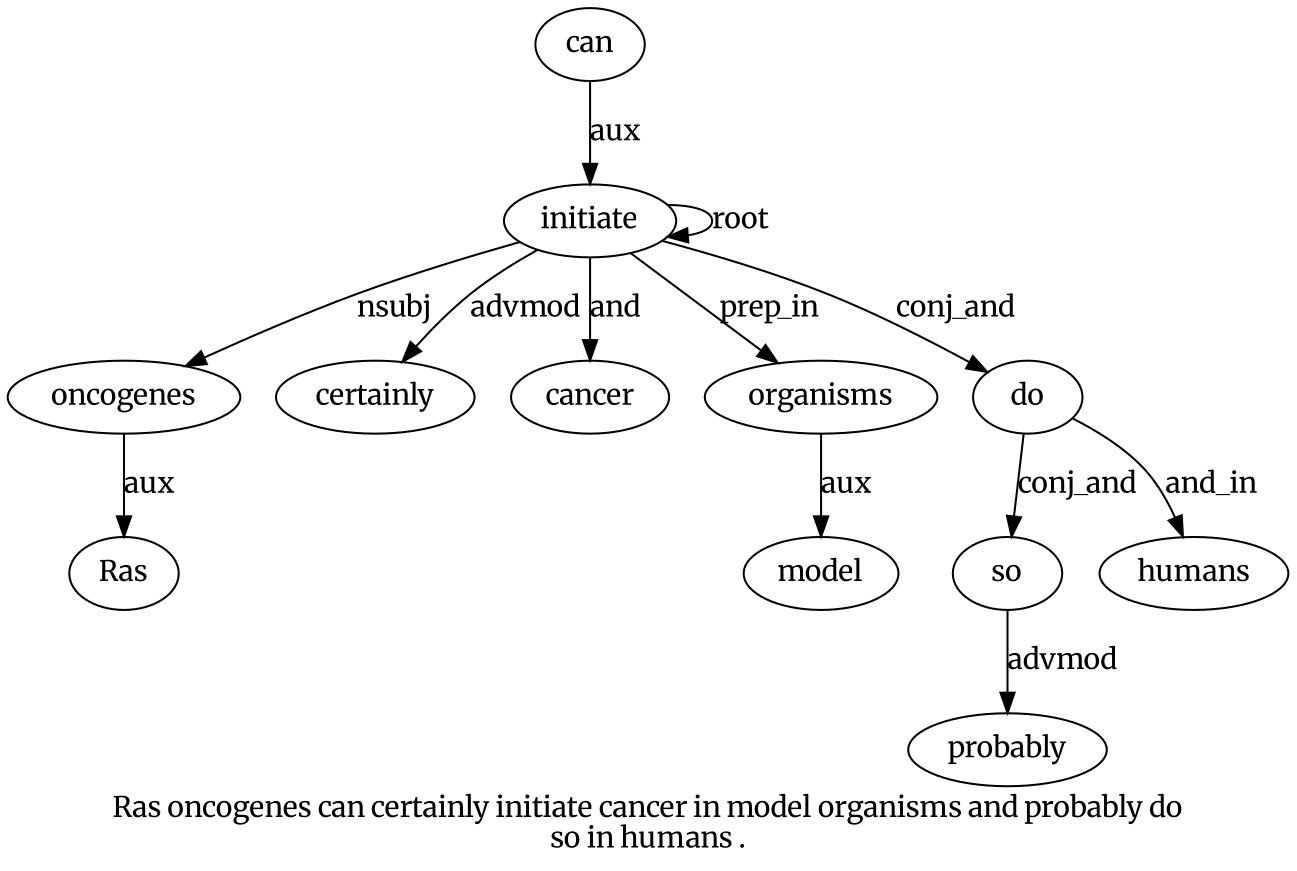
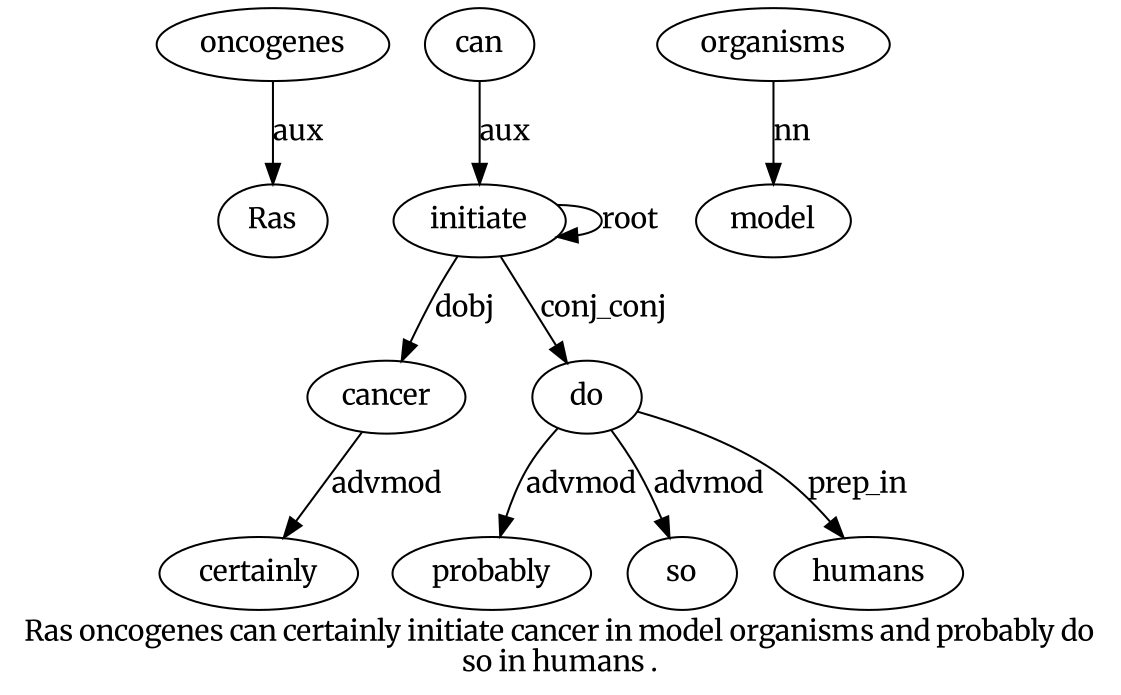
edge "initiate" -> "certainly": now "cancer" -> "certainly"
edge "initiate" -> "oncogenes": removed, label "nsubj"
edge "initiate" -> "organisms": removed, label "prep_in"
edge "initiate" -> "cancer": label "and" -> "dobj"
edge "initiate" -> "do": label "conj_and" -> "conj_conj"
edge "organisms" -> "model": label "aux" -> "nn"
edge "do" -> "so": label "conj_and" -> "advmod"
edge "do" -> "humans": label "and_in" -> "prep_in"
edge "so" -> "probably": now "do" -> "probably"
